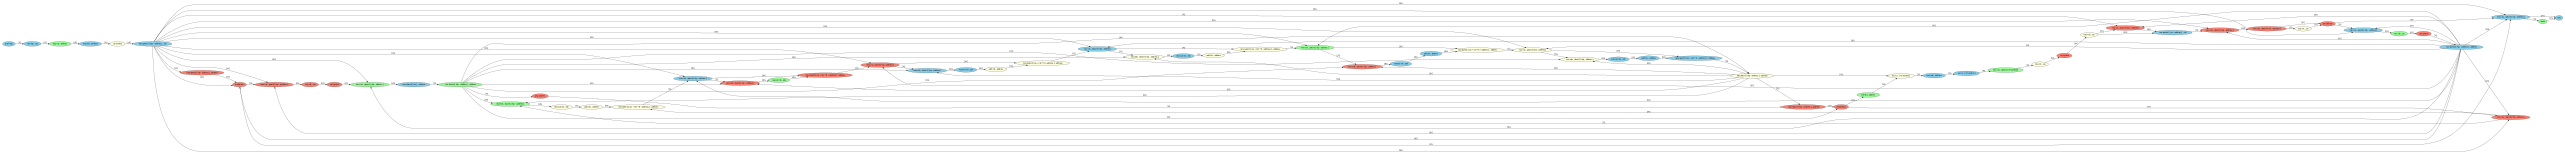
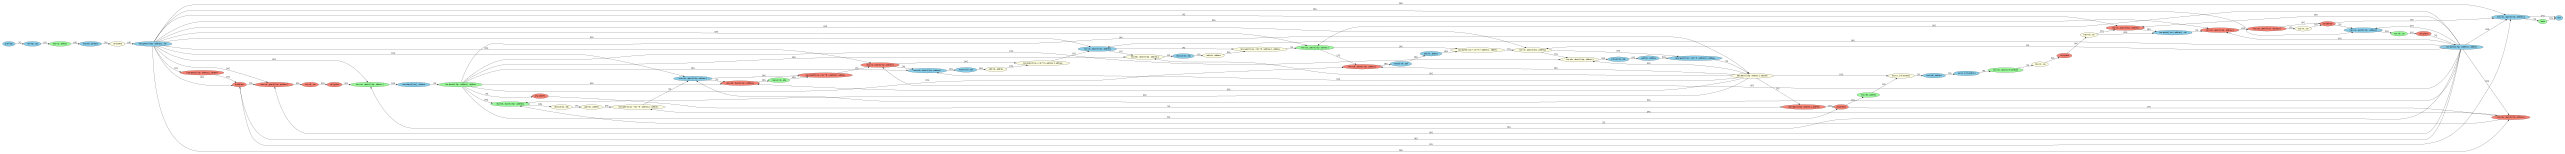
node "edi r8d , address": label "edi r8d , address" -> "mov r8d , address"
